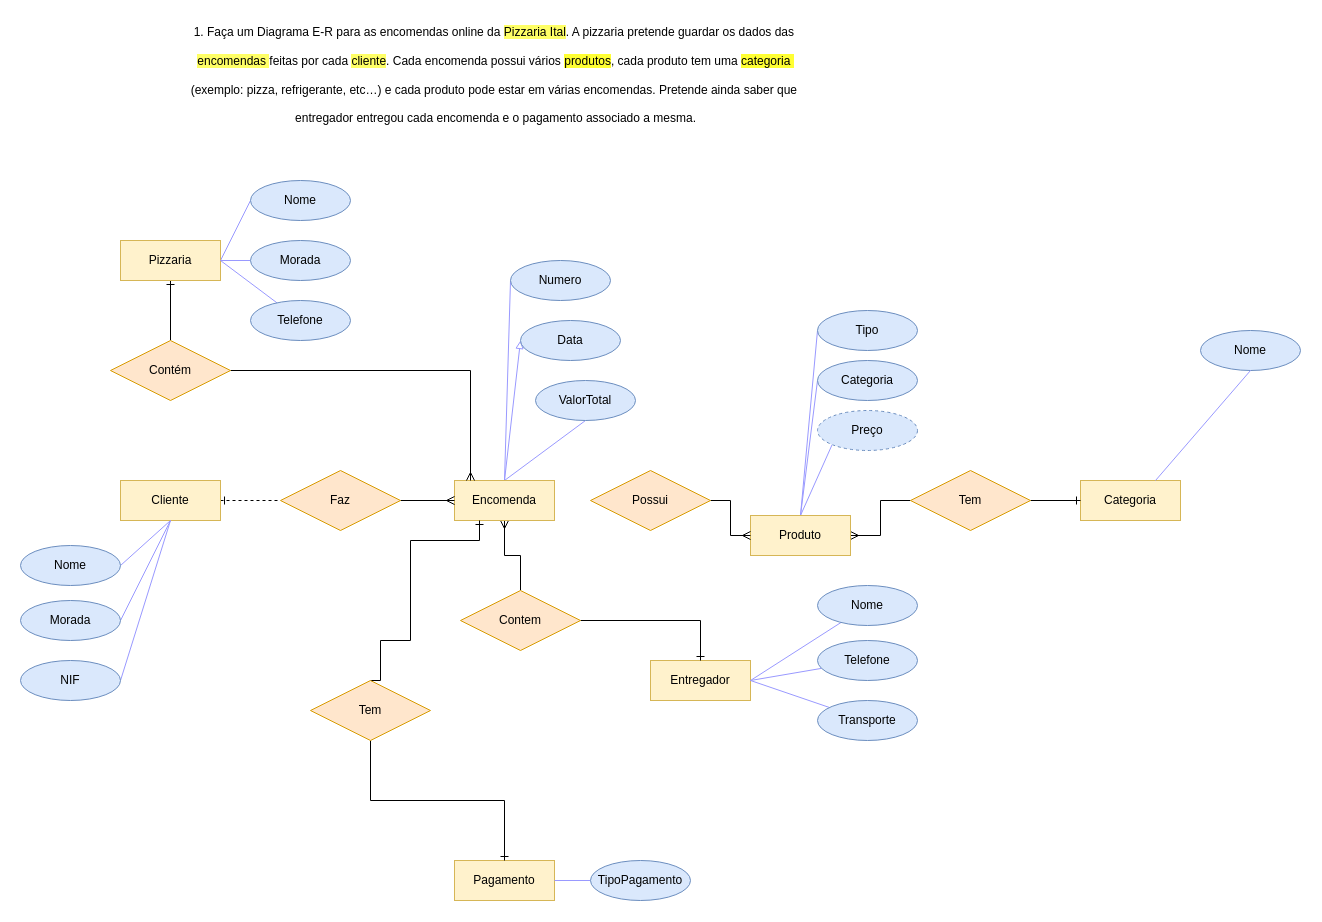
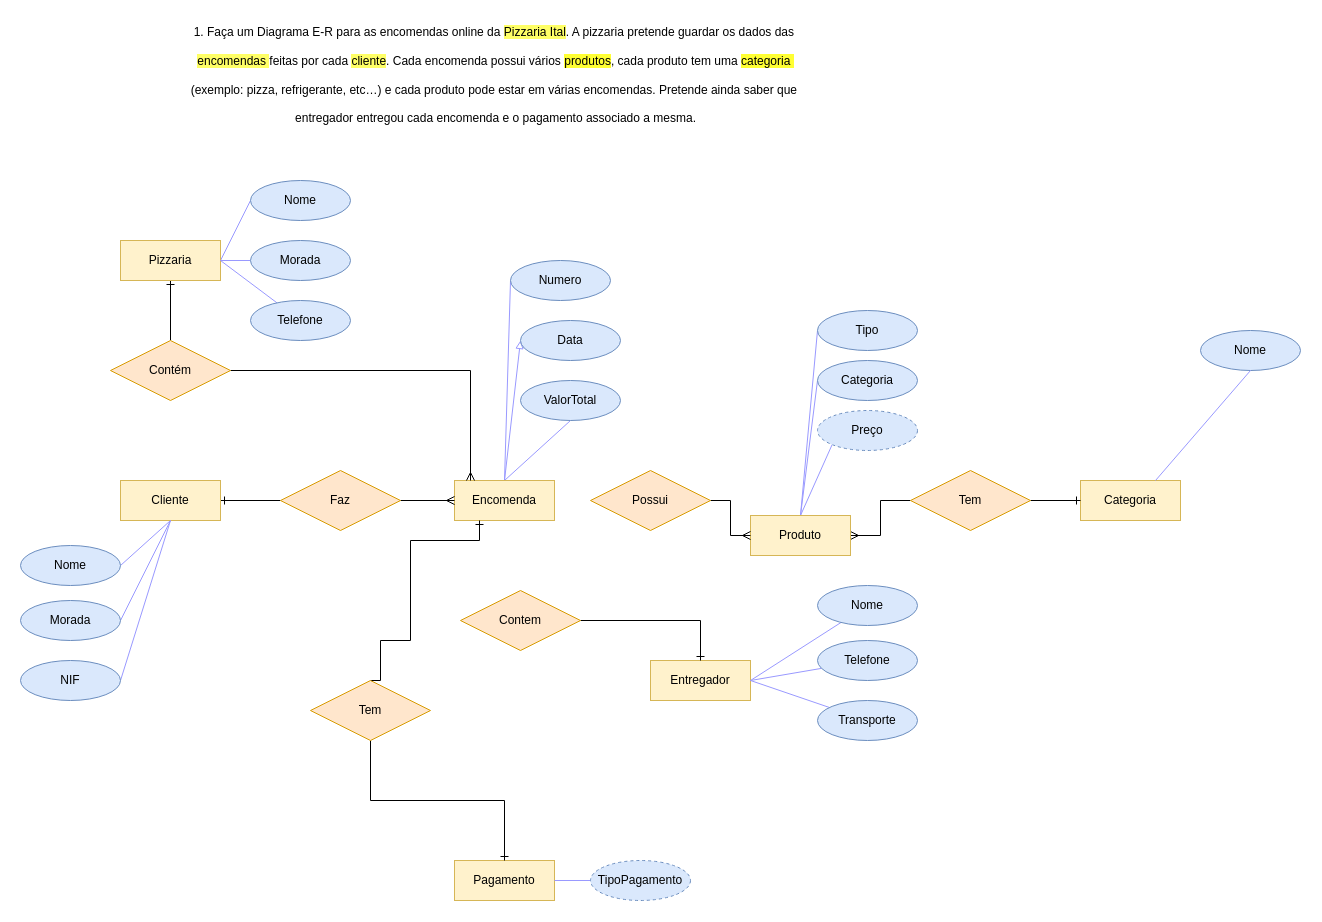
node "ValorTotal": moved (586, 401) -> (571, 401)
edge "Faz" -> "Cliente": style dashed -> solid
edge "Contem" -> "Encomenda": removed
node "TipoPagamento": style solid -> dashed
